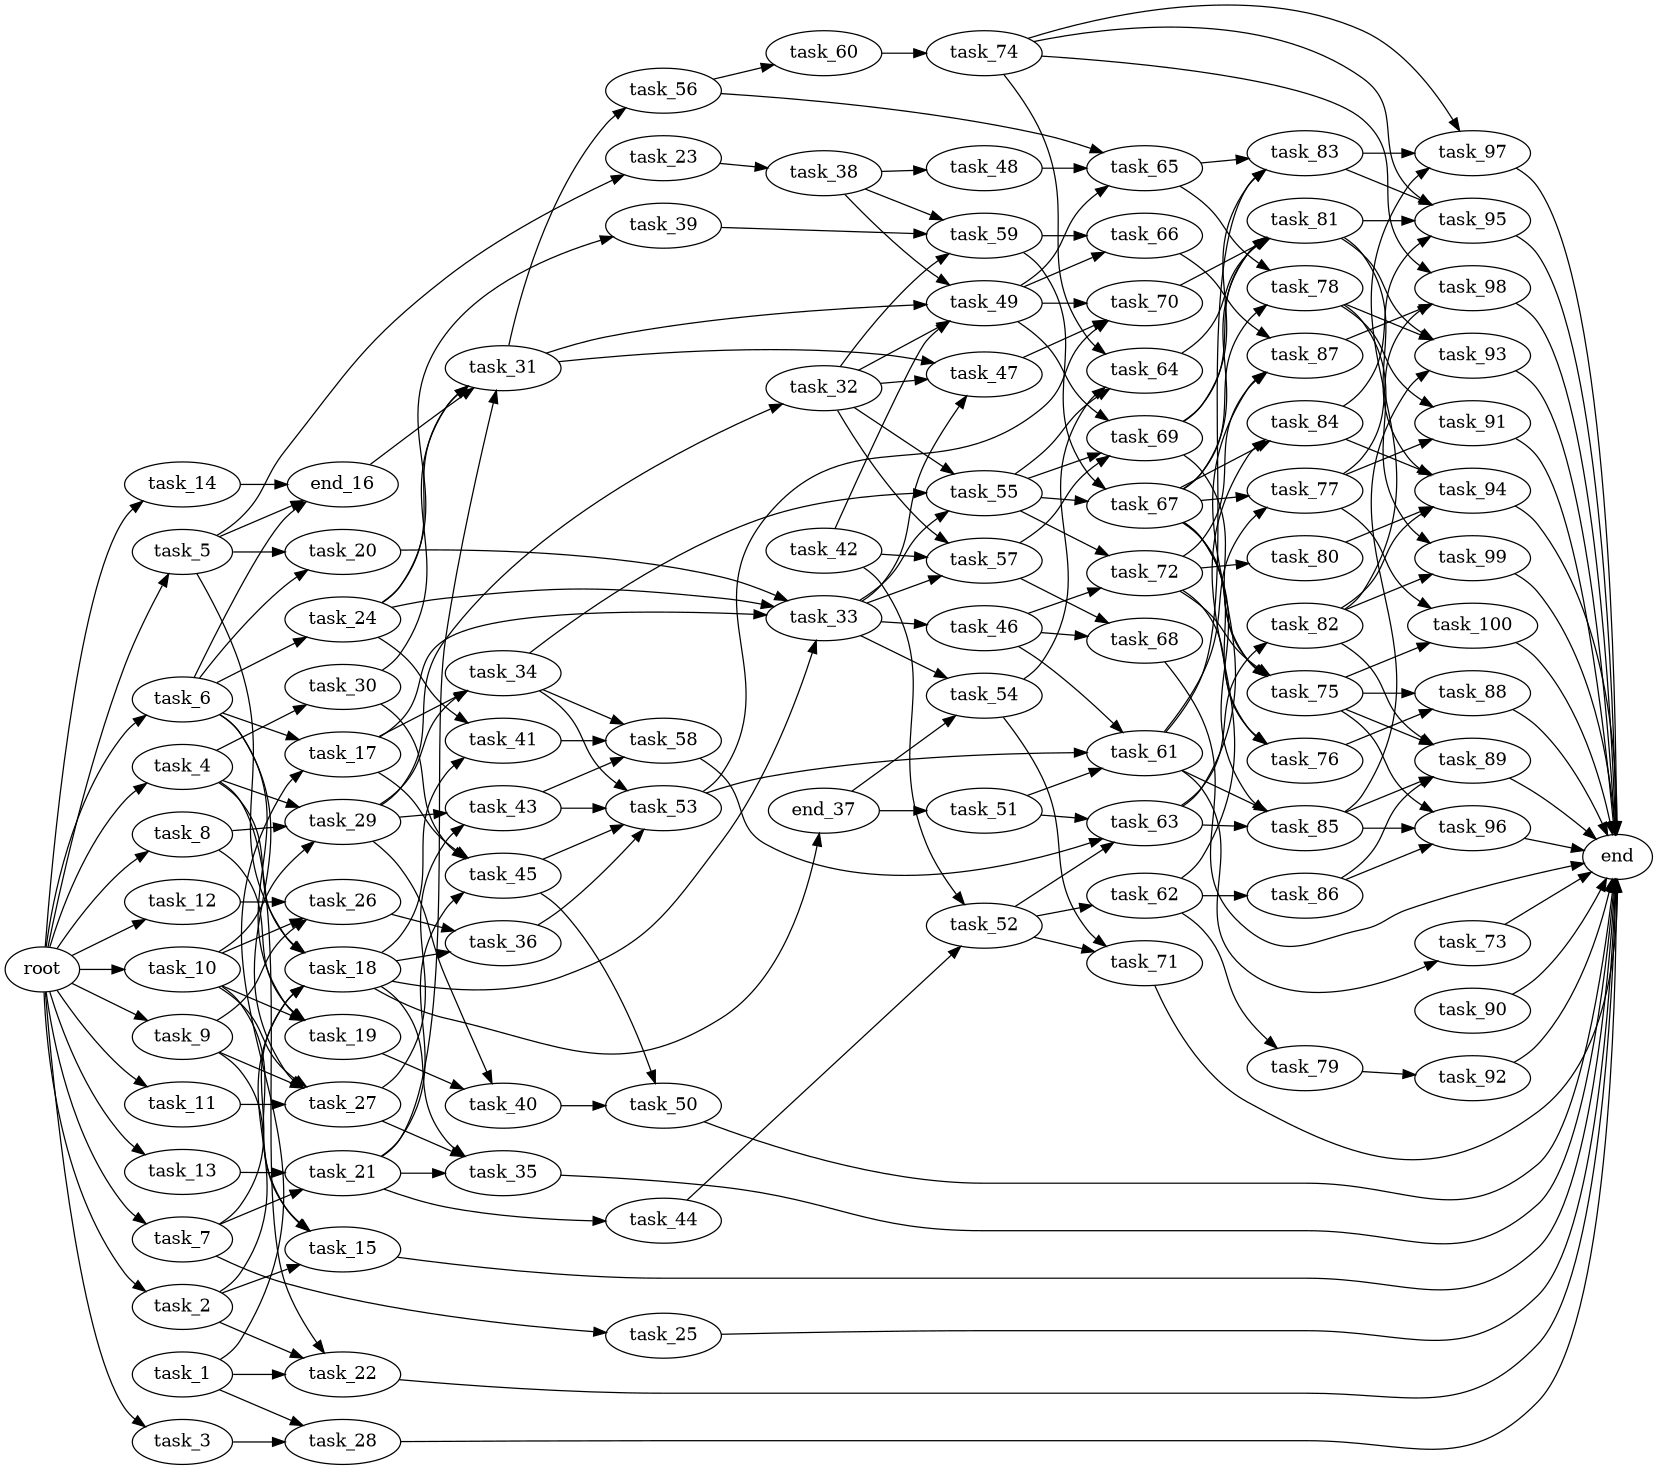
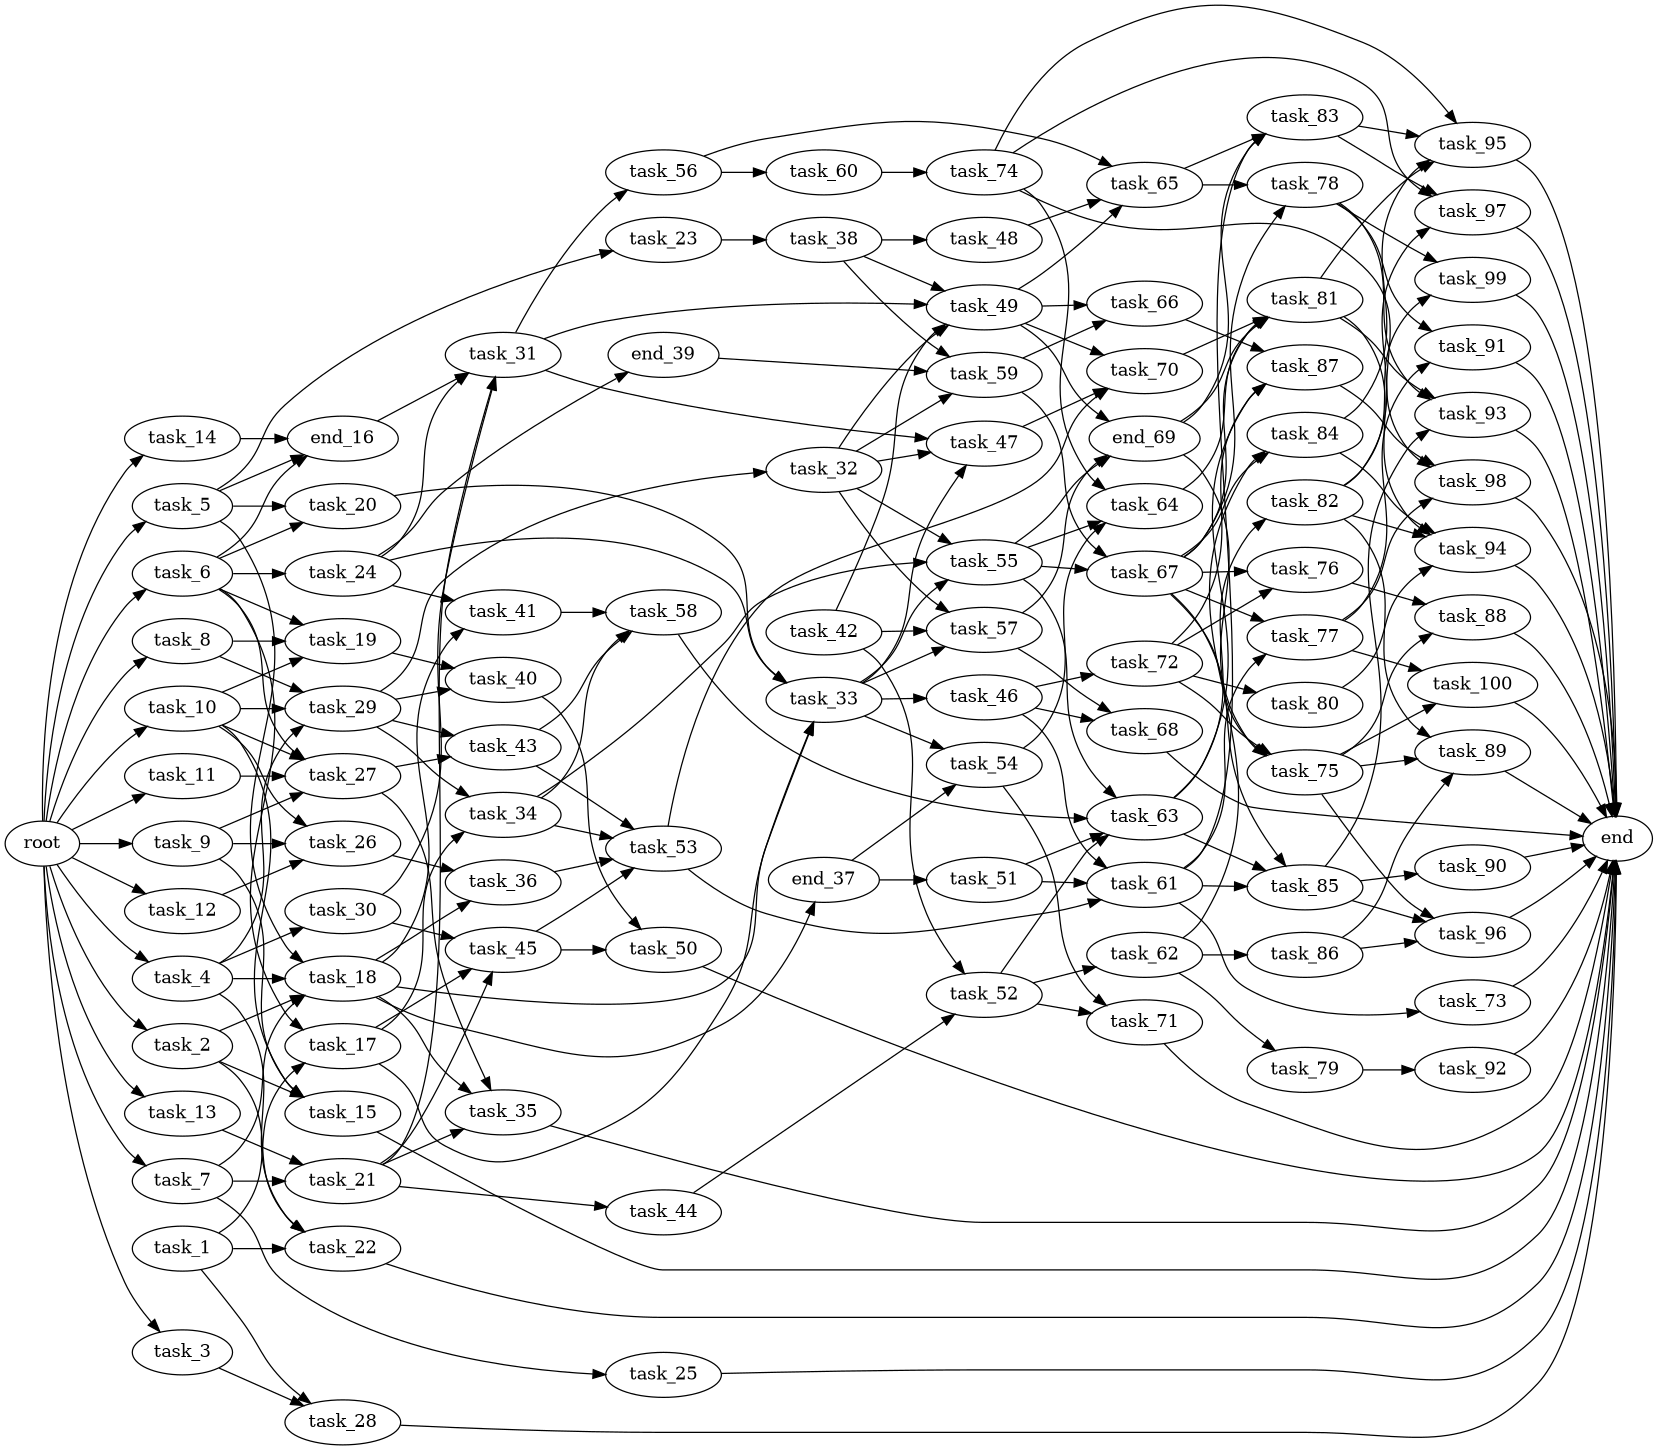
node "task_39": label "task_39" -> "end_39"
node "task_69": label "task_69" -> "end_69"
edge "task_55" -> "task_72": now "task_55" -> "task_63"
edge "task_85" -> "task_89": now "task_85" -> "task_90"
